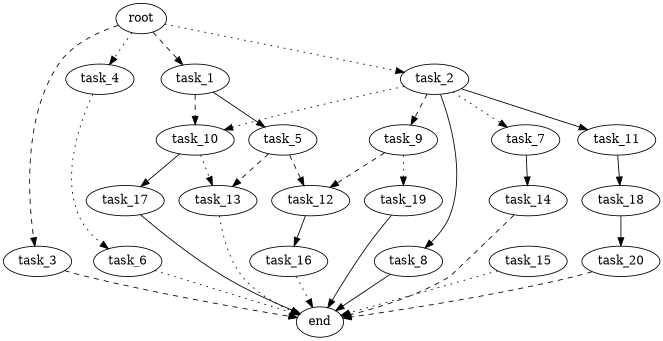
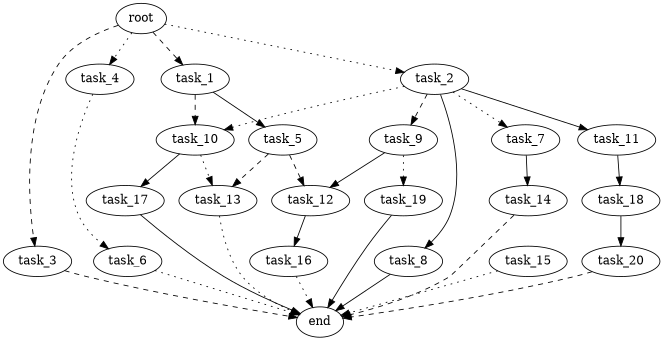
edge "task_9" -> "task_12": style dashed -> solid
